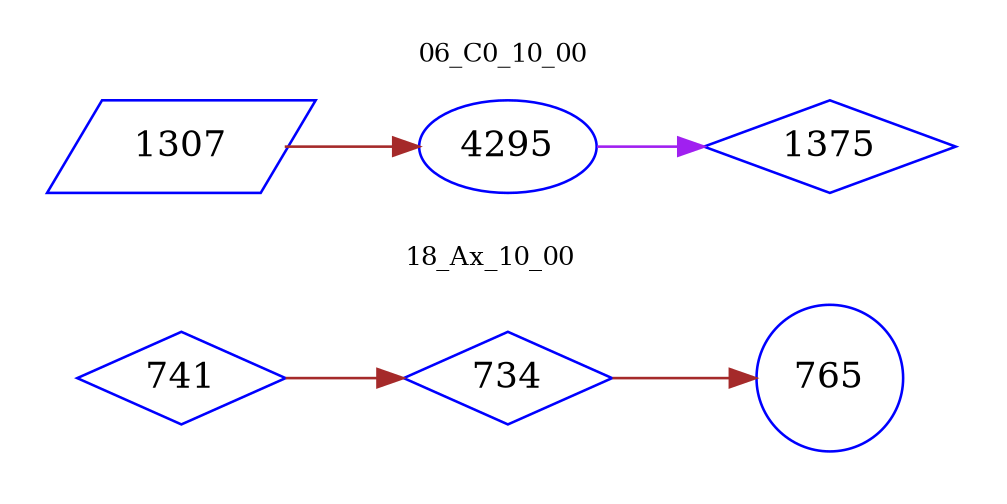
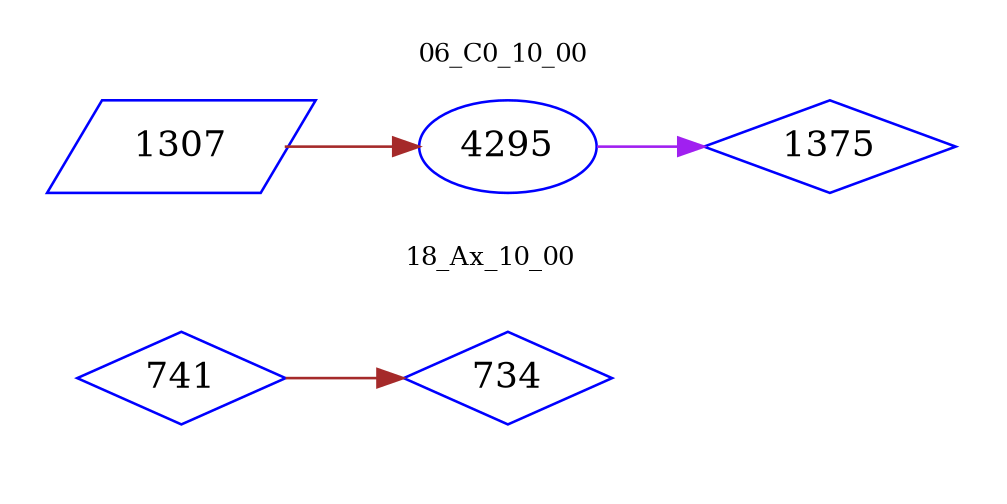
node "765": removed
